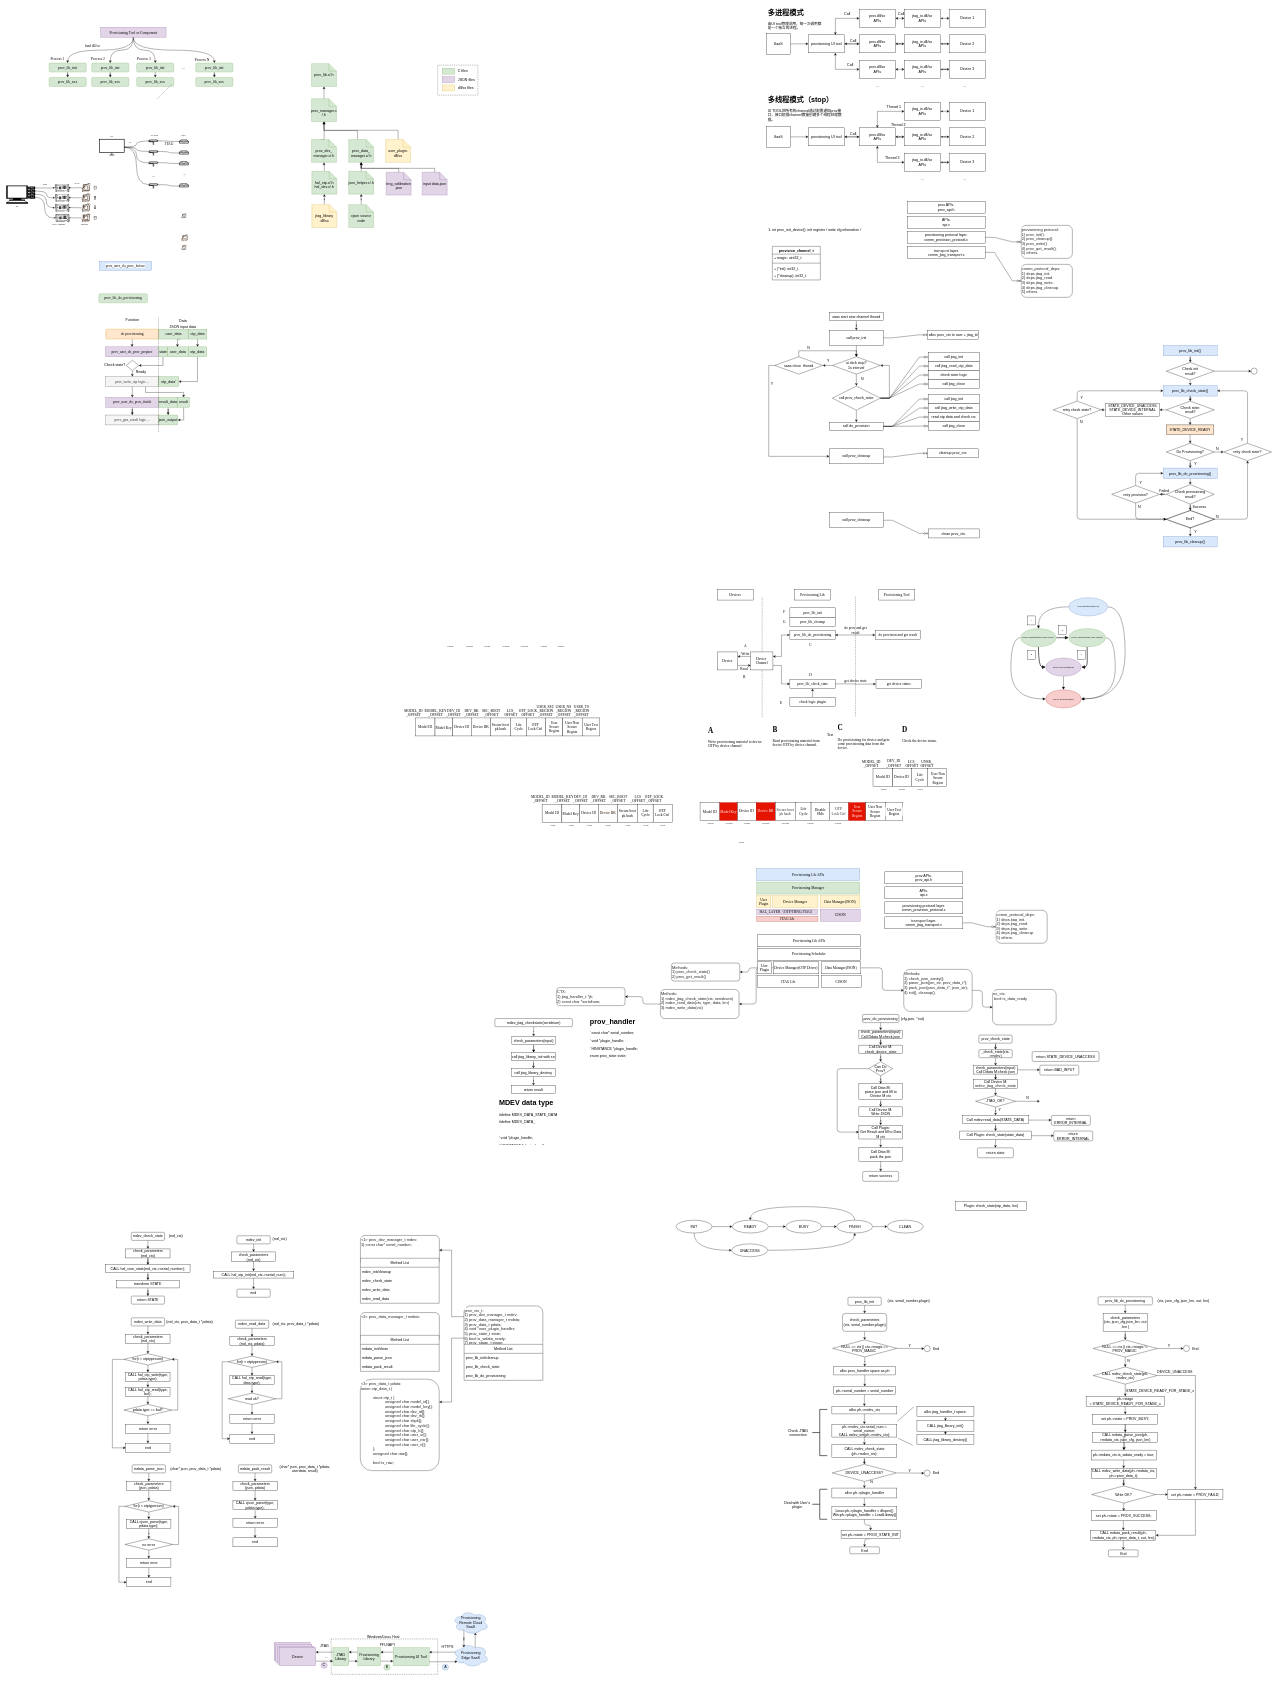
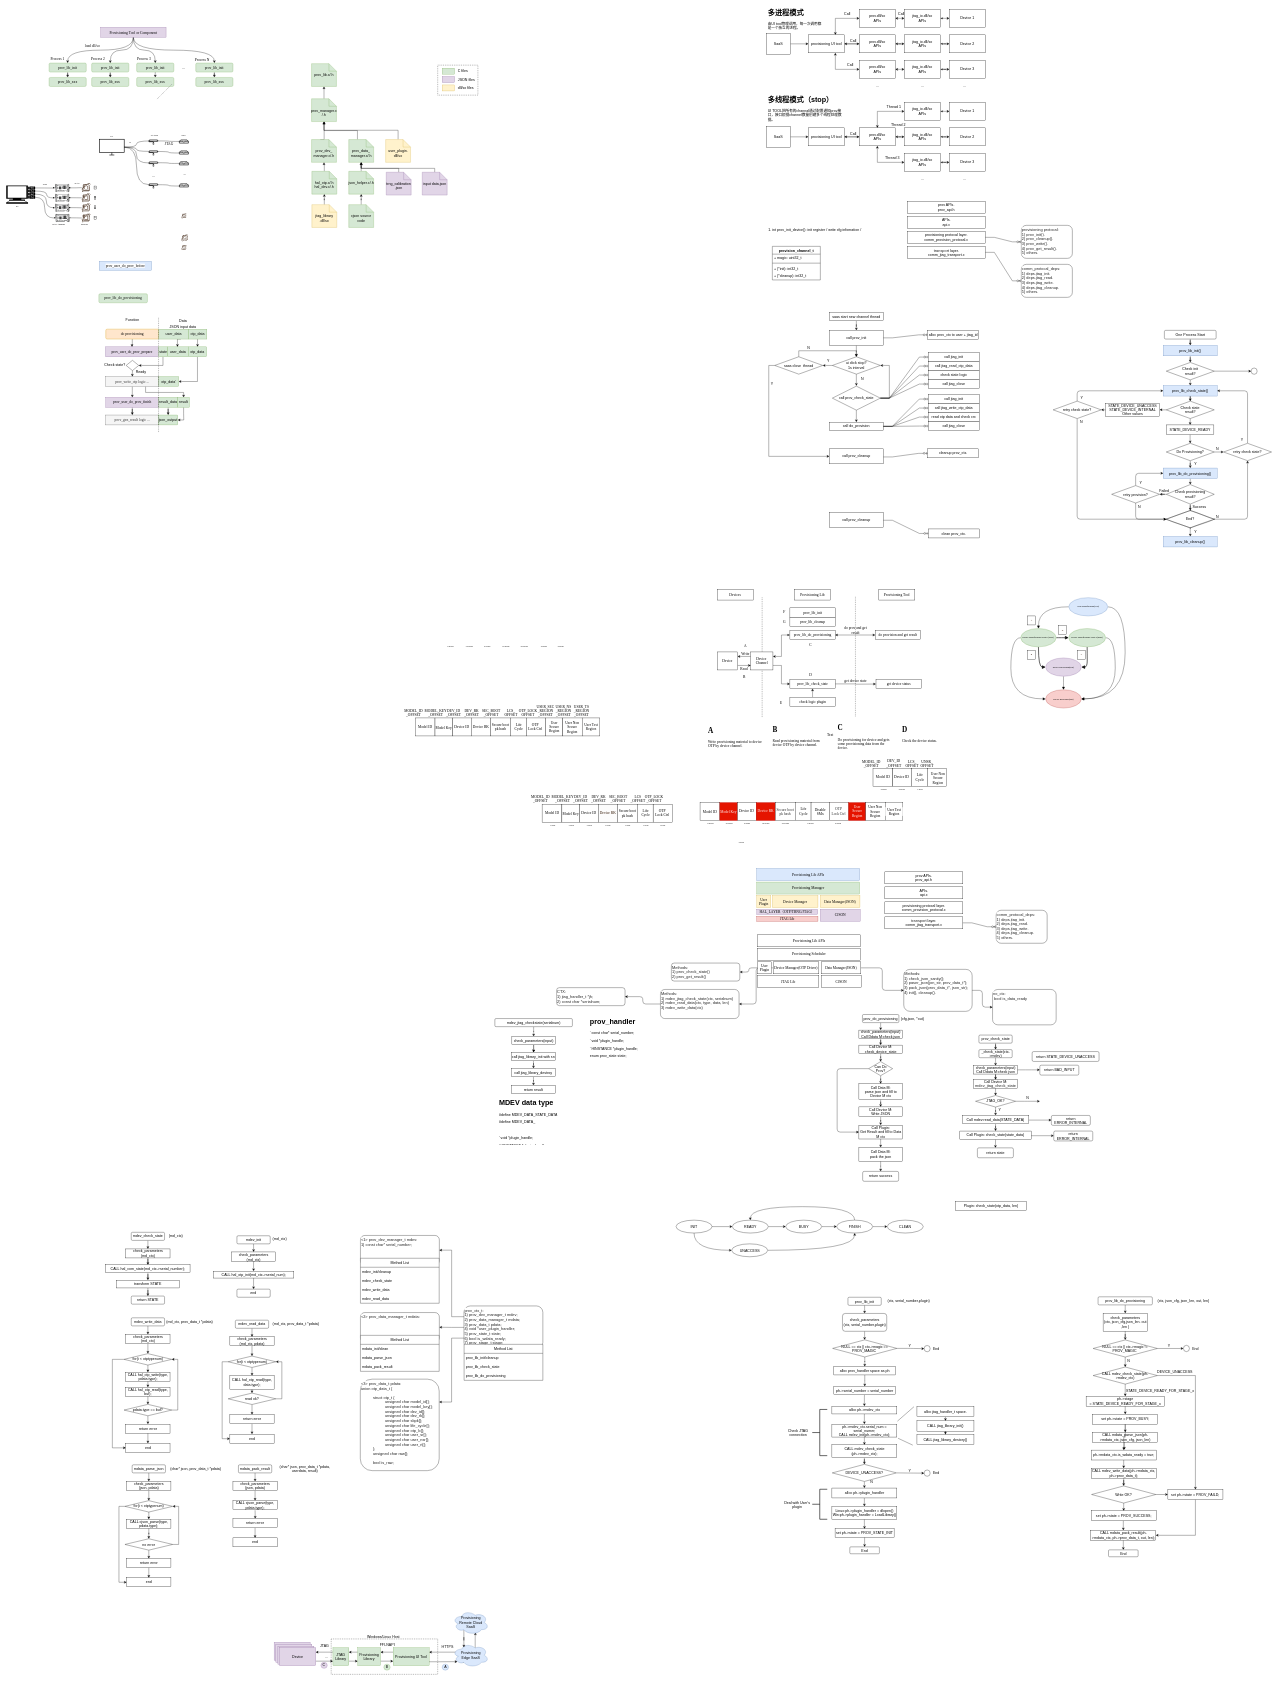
node "One Process Start": added
edge "One Process Start" -> "prov_lib_init()": added
node "STATE_DEVICE_READY": fillcolor #ffe6cc -> #ffffff
edge "prov_ctx_t:1) prov_dev_manager_t mdev; 2) prov_data_manager_t mdata; 3) prov_data_t pdata; 4) void *user_plugin_handler; 5) prov_state_t state; 6) bool is_wdata_ready; 7) prov_stage_t stage;" -> "<2> prov_data_manager_t mdata:": added
node "CALL hal_otp_read(type, data.type);": size 44x9 -> 44x14
node "set ph->state = PROV_STATE_INIT": moved (871, 1534) -> (865, 1533)
